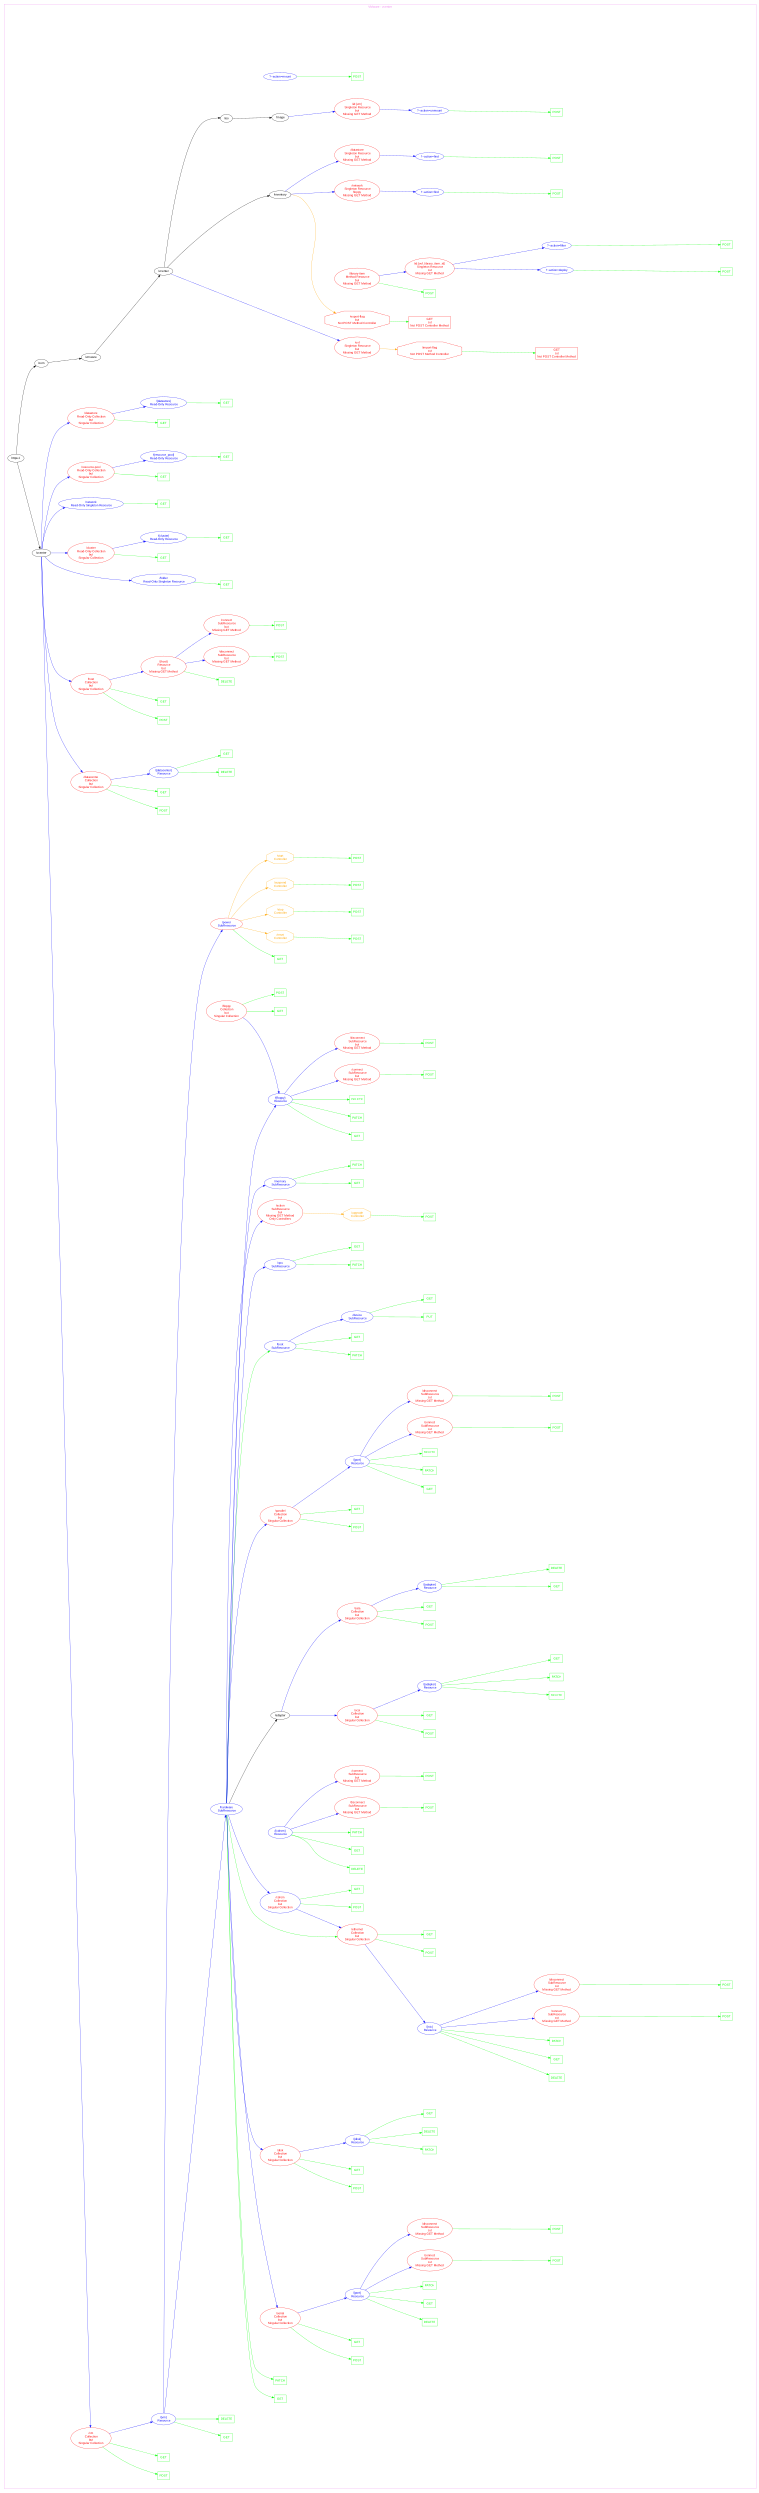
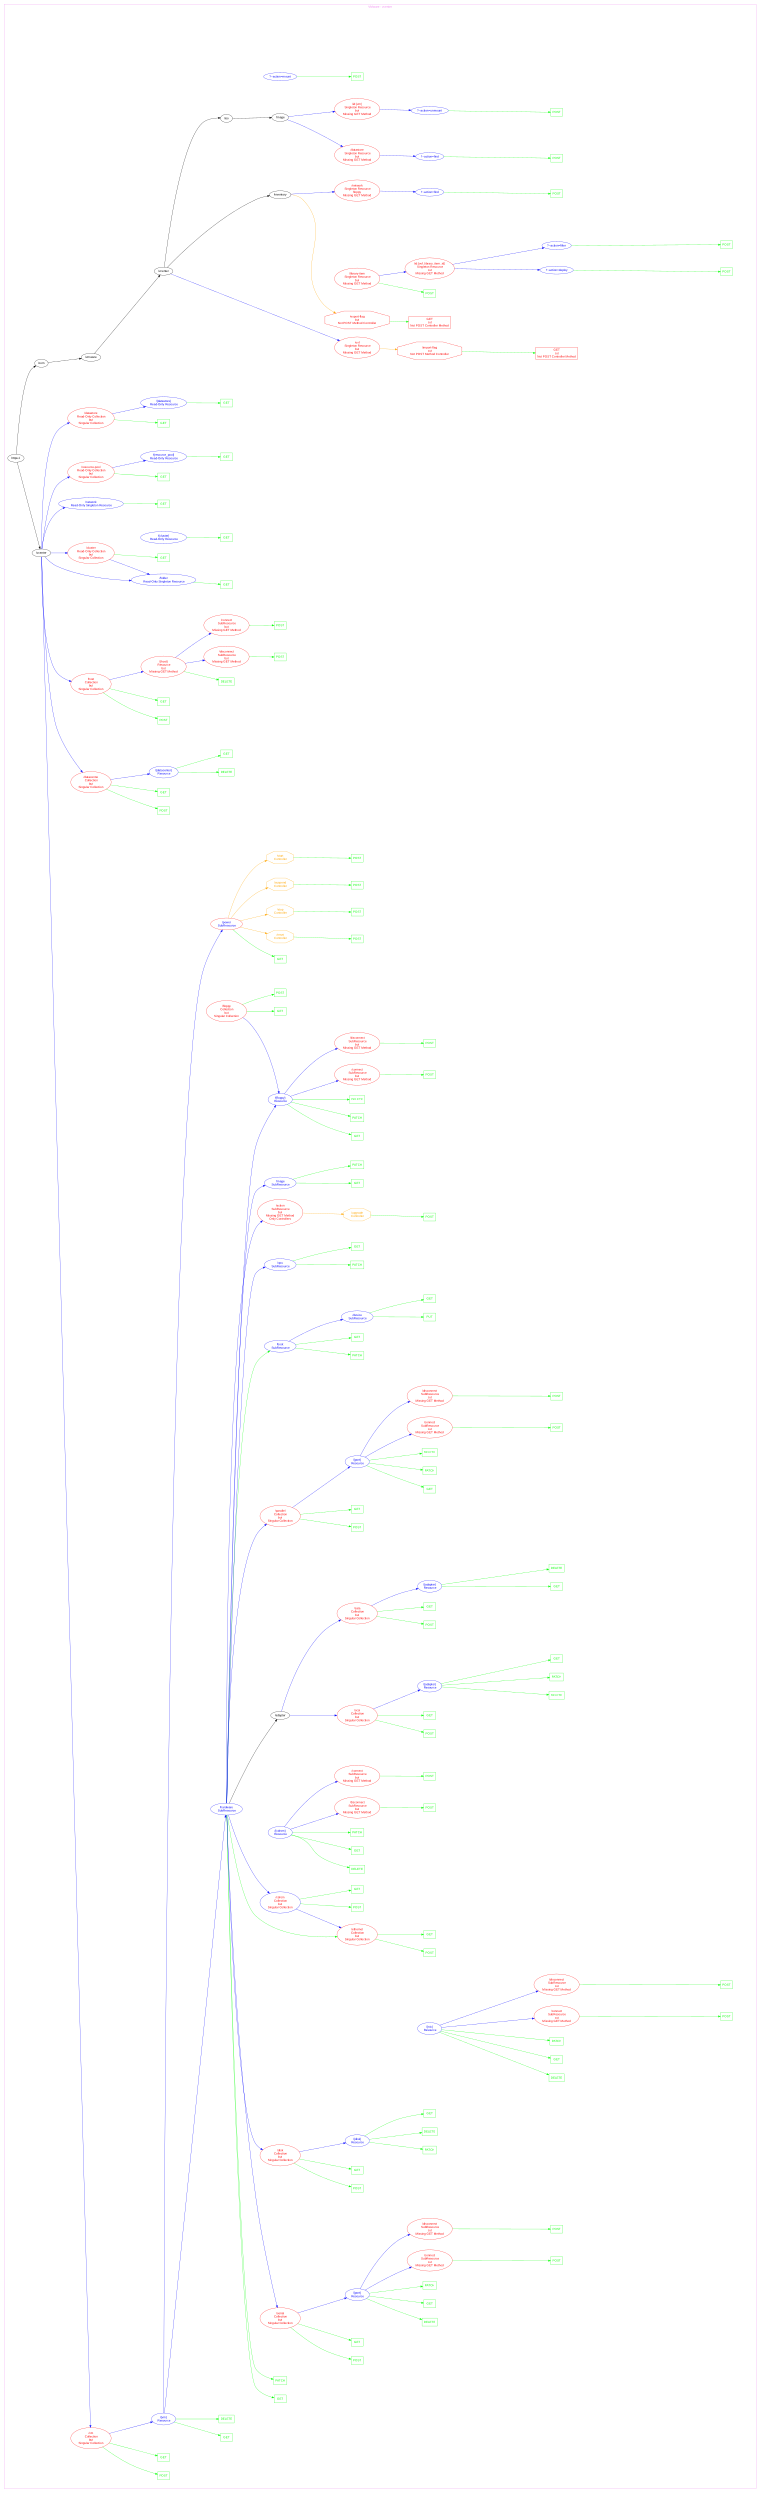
edge "/inventory" -> "/datastore Singleton Resource but Missing GET Method": now "/image" -> "/datastore Singleton Resource but Missing GET Method"
node "/library-item Method Resource but Missing GET Method": label "/library-item Method Resource but Missing GET Method" -> "/library-item Singleton Resource but Missing GET Method"
edge "/cluster Read-Only Collection but Singular Collection" -> "/{cluster} Read-Only Resource": now "/cluster Read-Only Collection but Singular Collection" -> "/folder Read-Only Singleton Resource"
node "/memory SubResource": label "/memory SubResource" -> "/image SubResource"
edge "/ethernet Collection but Singular Collection" -> "/{nic} Resource": removed
